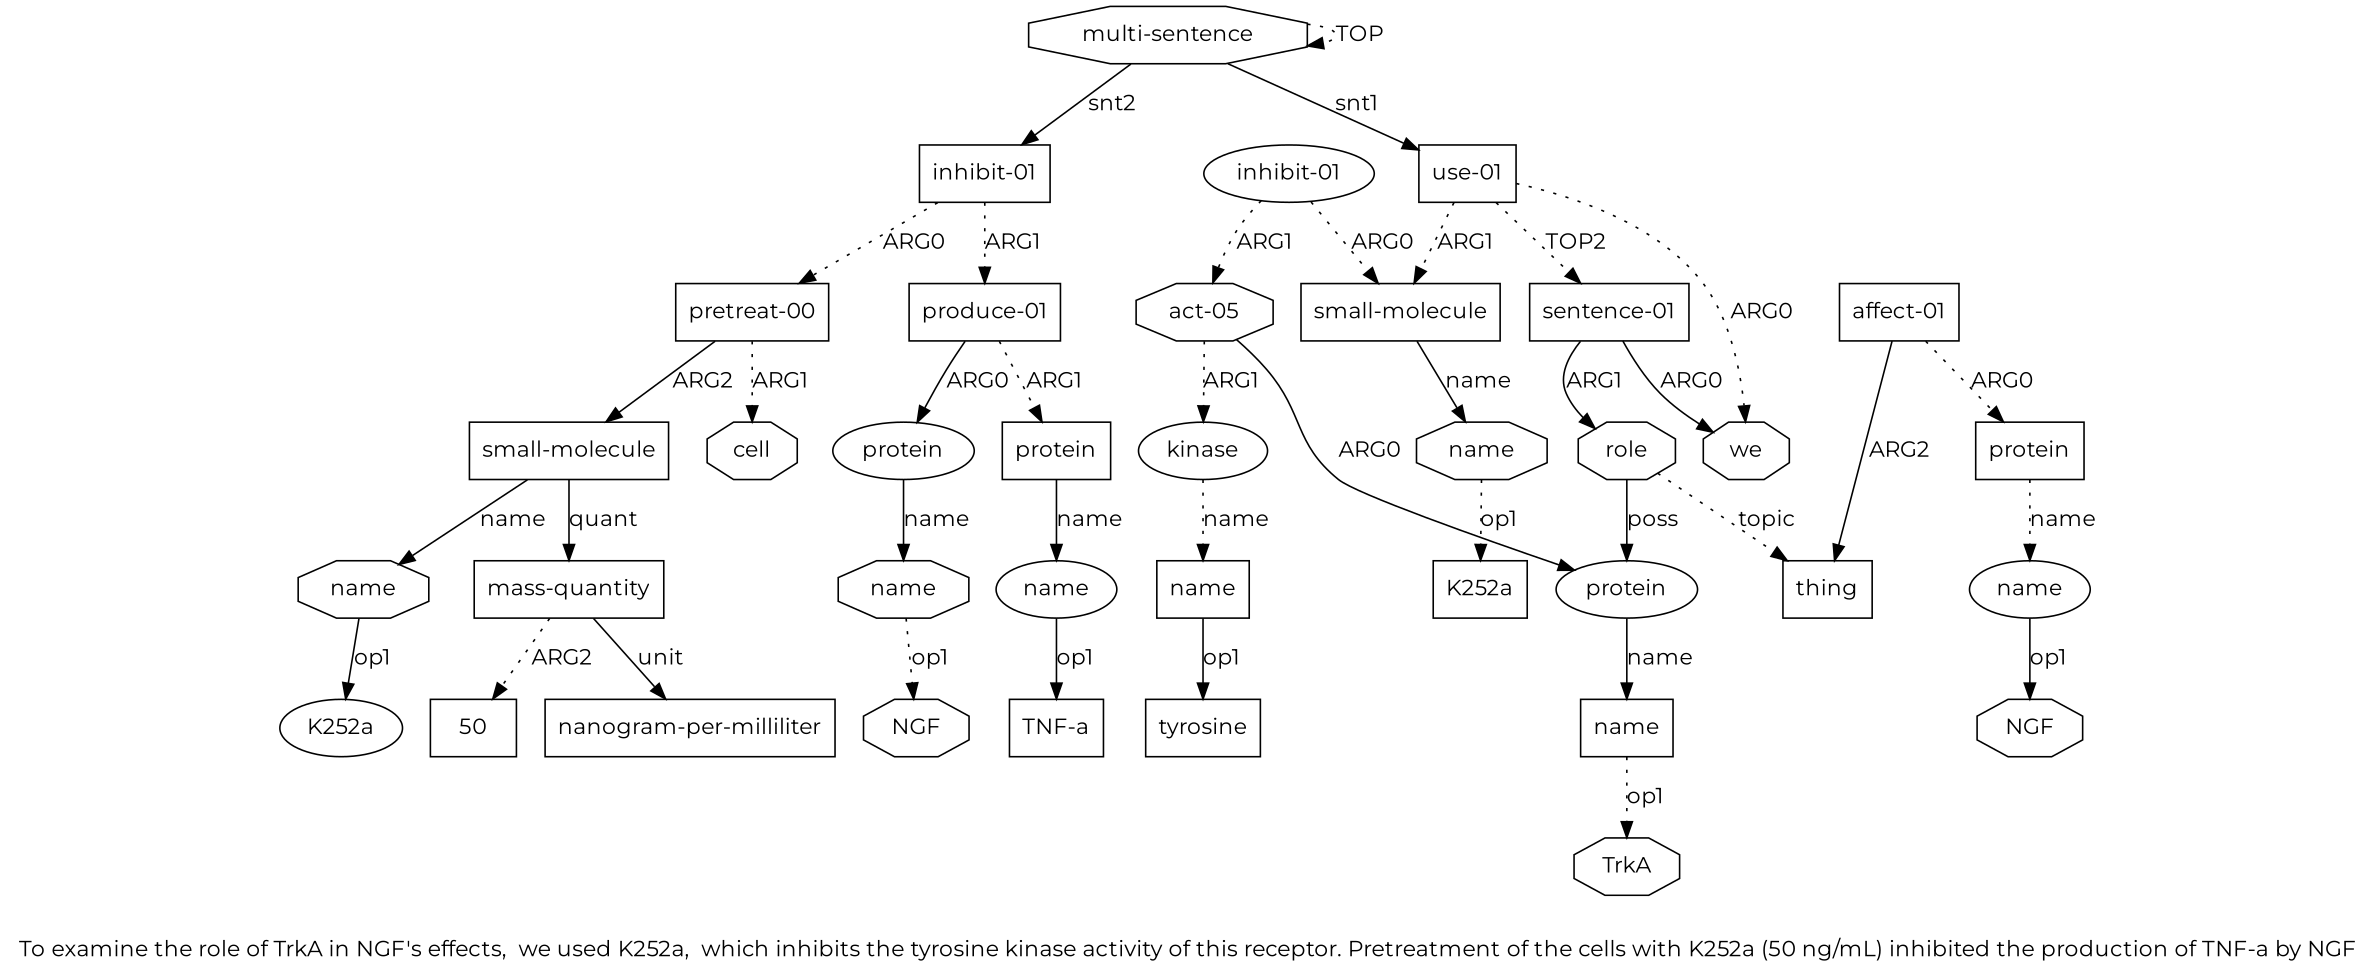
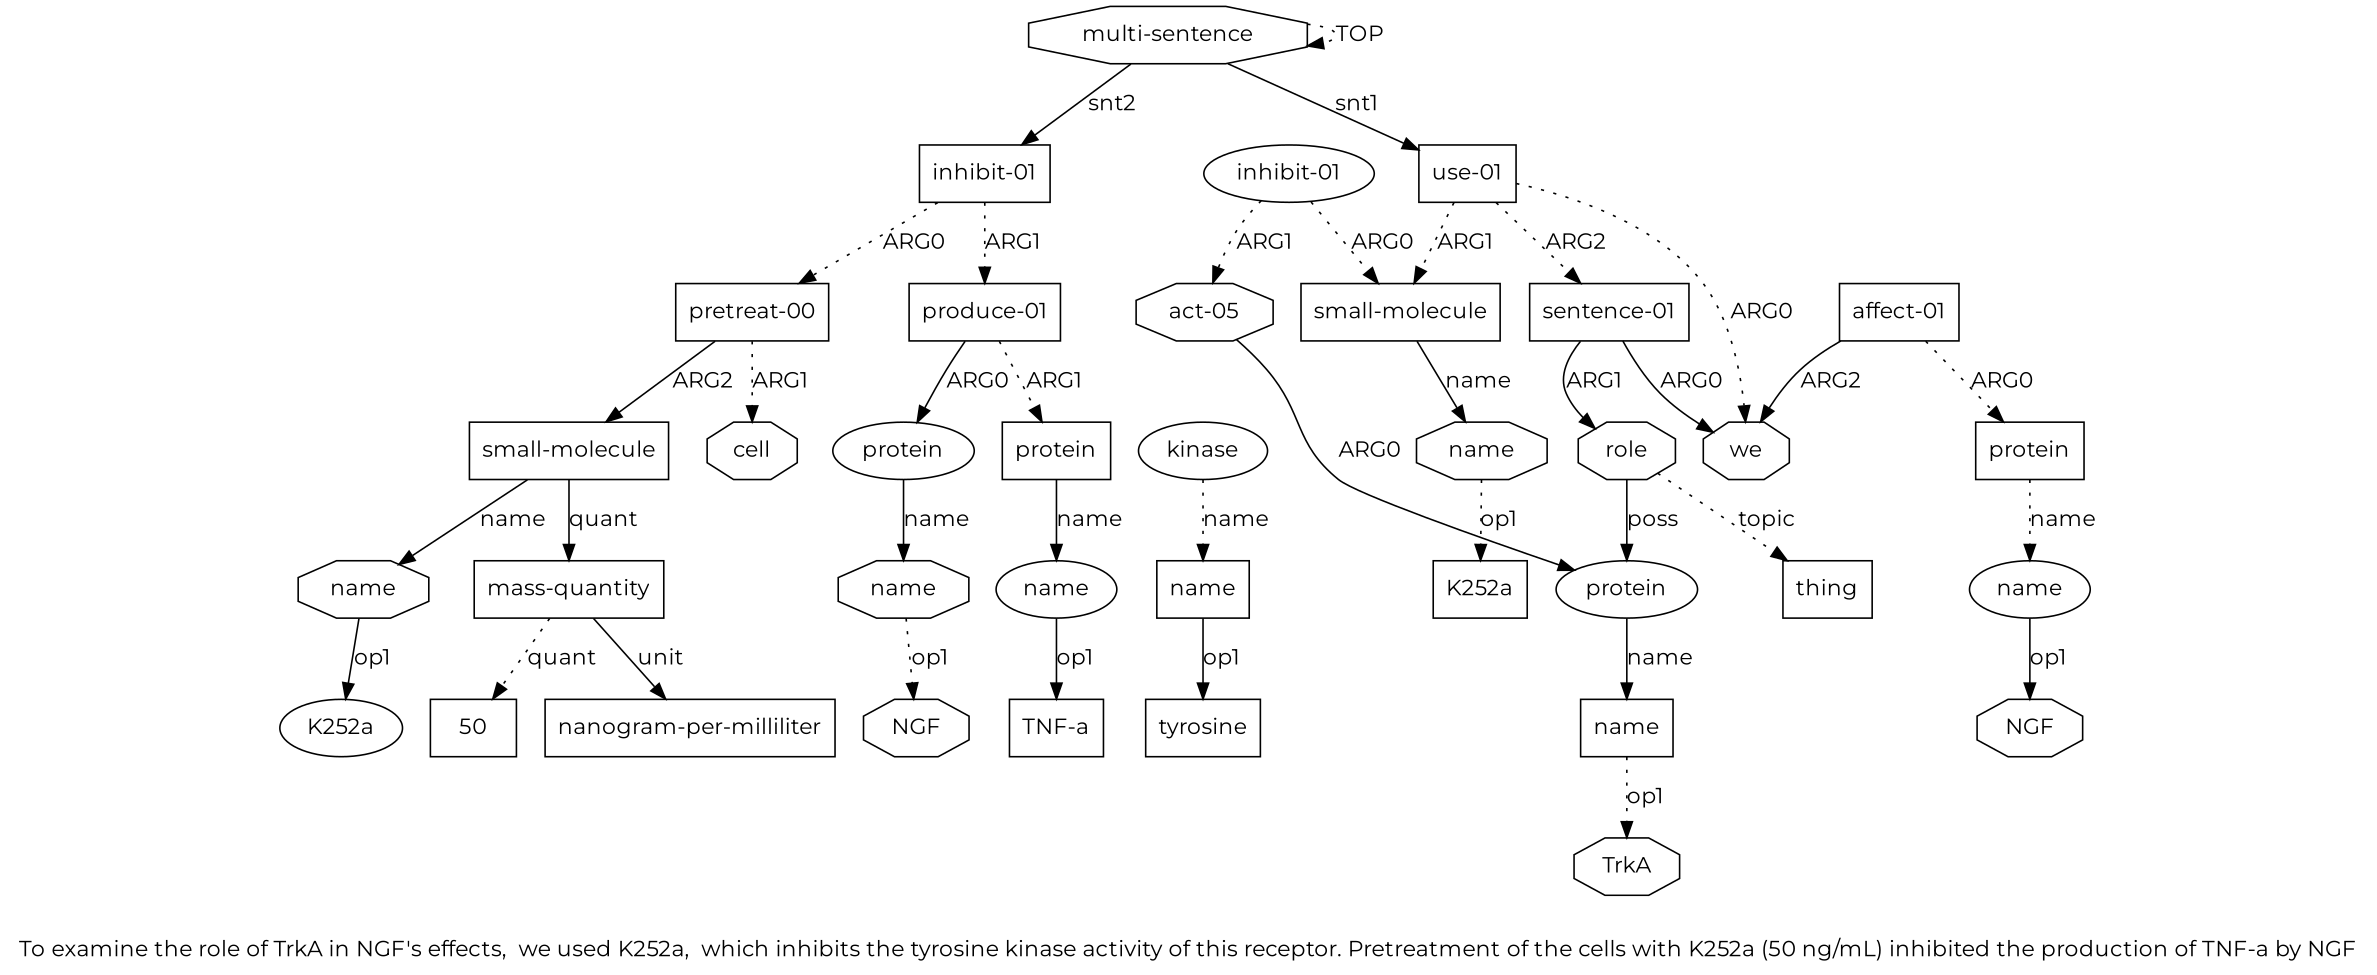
edge "use-01" -> "sentence-01": label "TOP2" -> "ARG2"
edge "act-05" -> "kinase": removed, label "ARG1"
edge "affect-01" -> "thing": now "affect-01" -> "we"
edge "mass-quantity" -> "50": label "ARG2" -> "quant"
